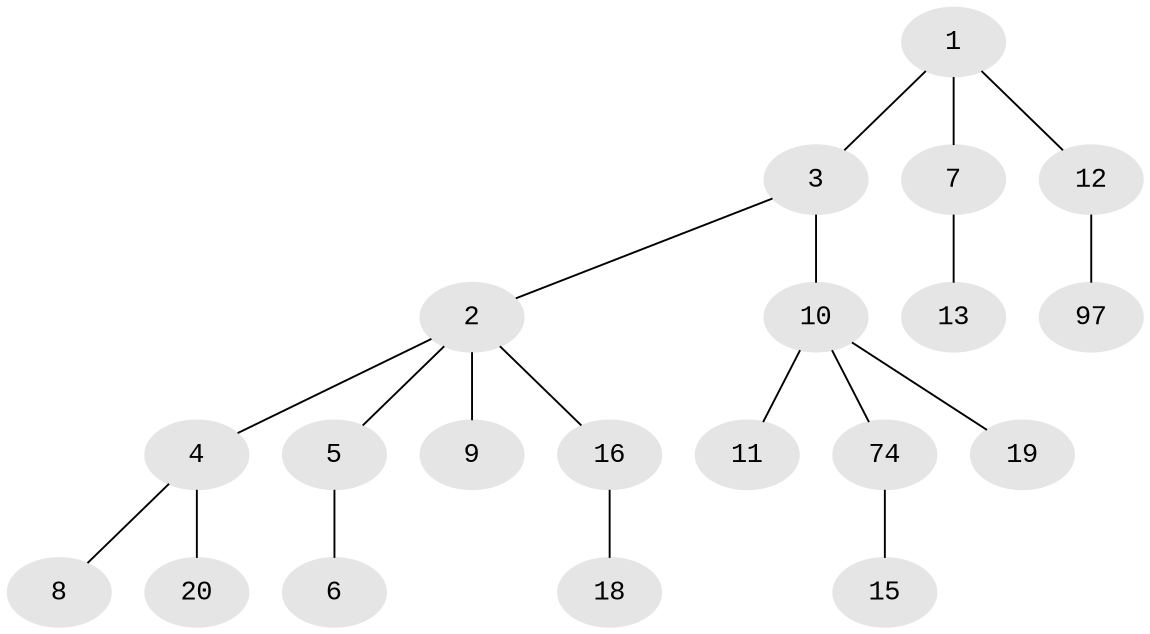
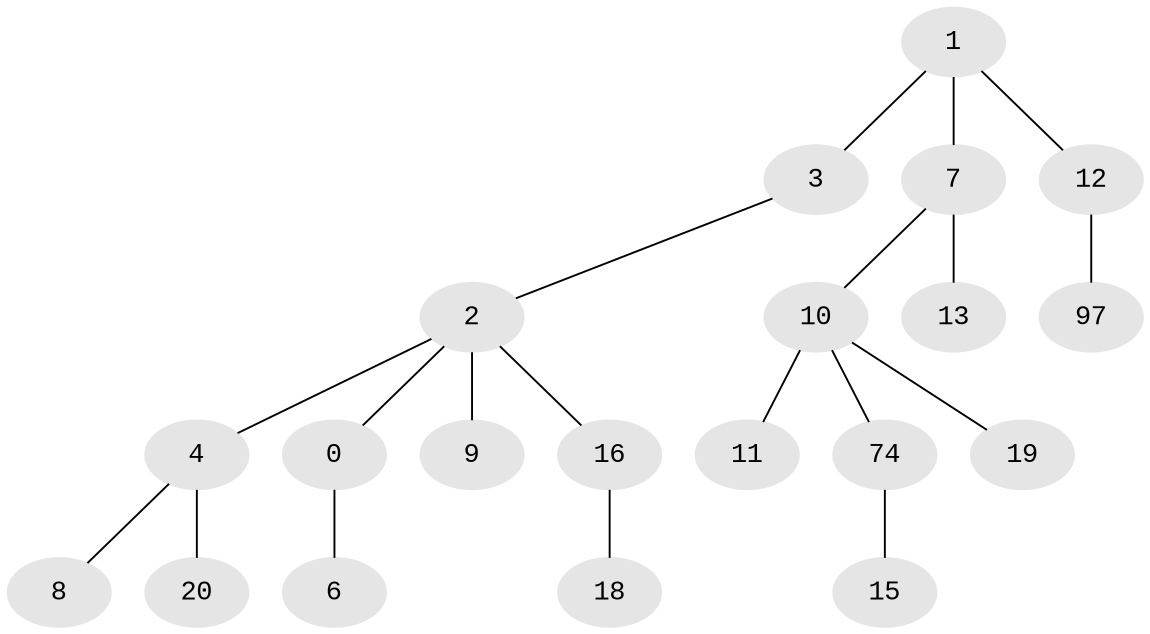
edge "3" -- "10": now "7" -- "10"
node "5": label "5" -> "0"
